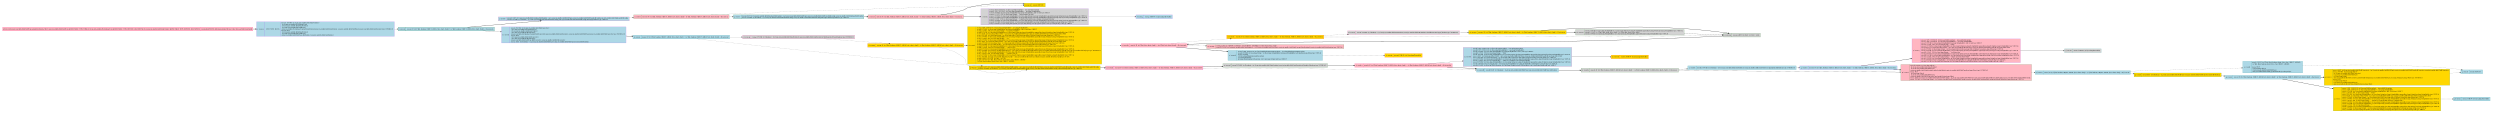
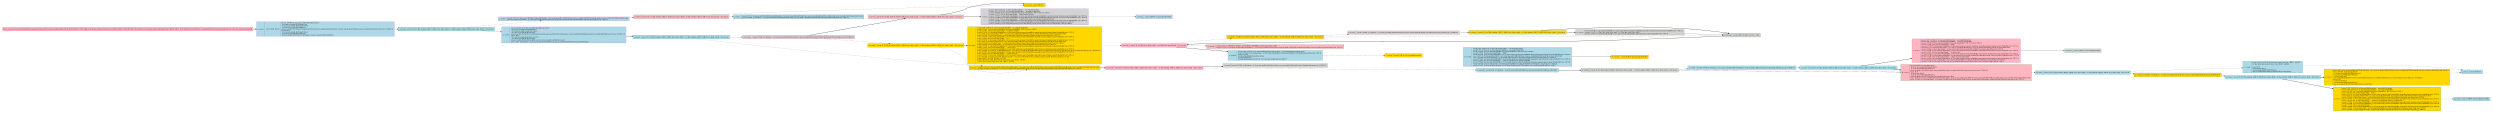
edge "4: 0x0010" -> "5: 0x0016": now "12: 0x0040" -> "5: 0x0016"
edge "1: 0x0006" -> "2: 0x0008": style bold -> dashed
node "27: 0x00b3": removed
